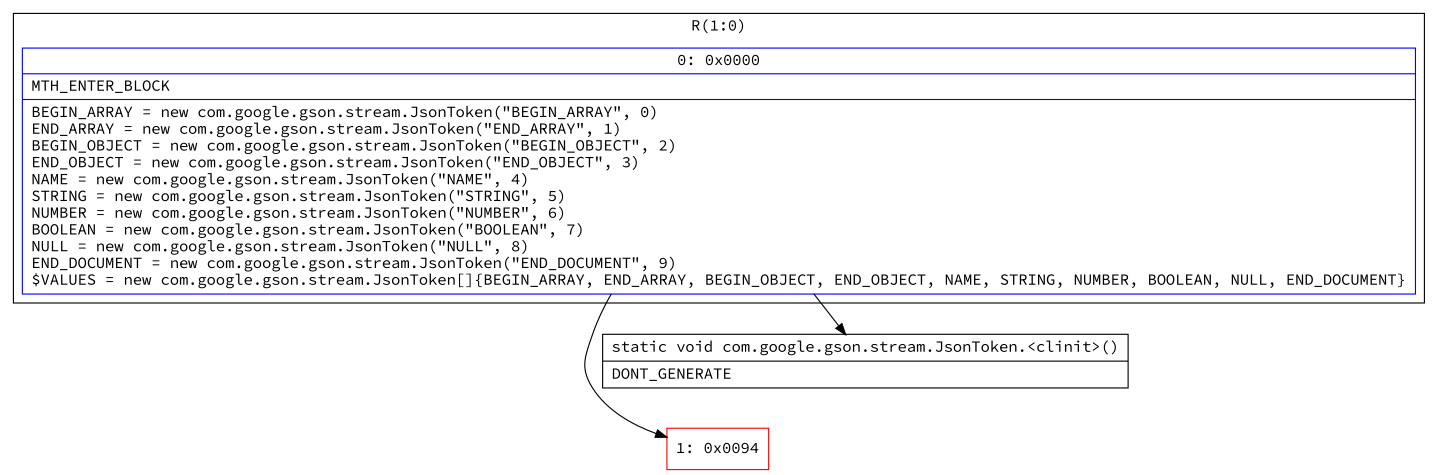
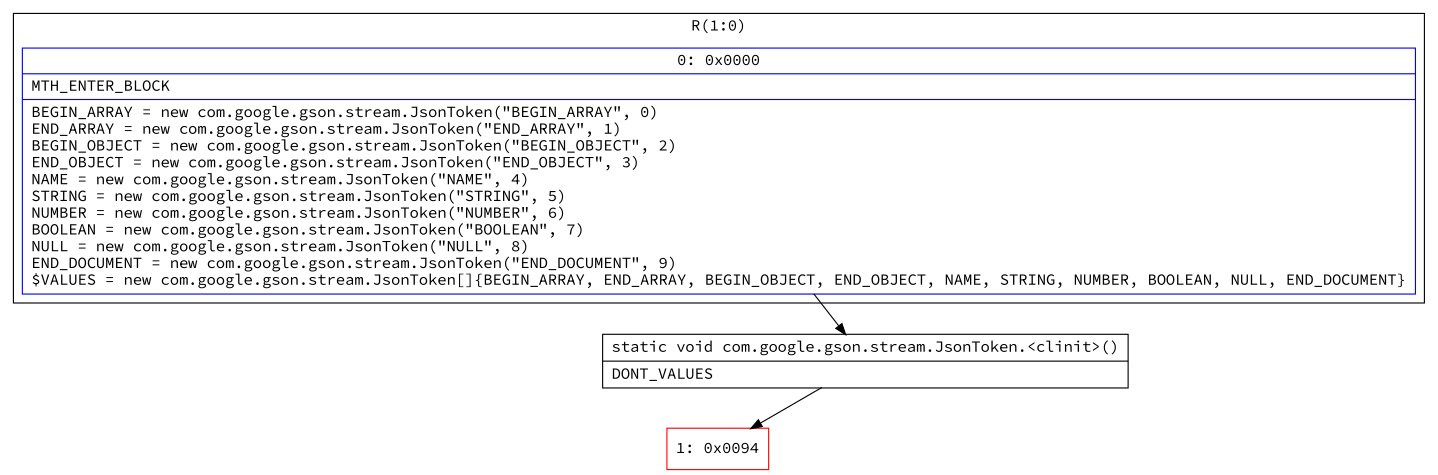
node "static void com.google.gson.stream.JsonToken.<clinit>()": text "DONT_GENERATE" -> "DONT_VALUES"
edge "0: 0x0000" -> "1: 0x0094": now "static void com.google.gson.stream.JsonToken.<clinit>()" -> "1: 0x0094"
